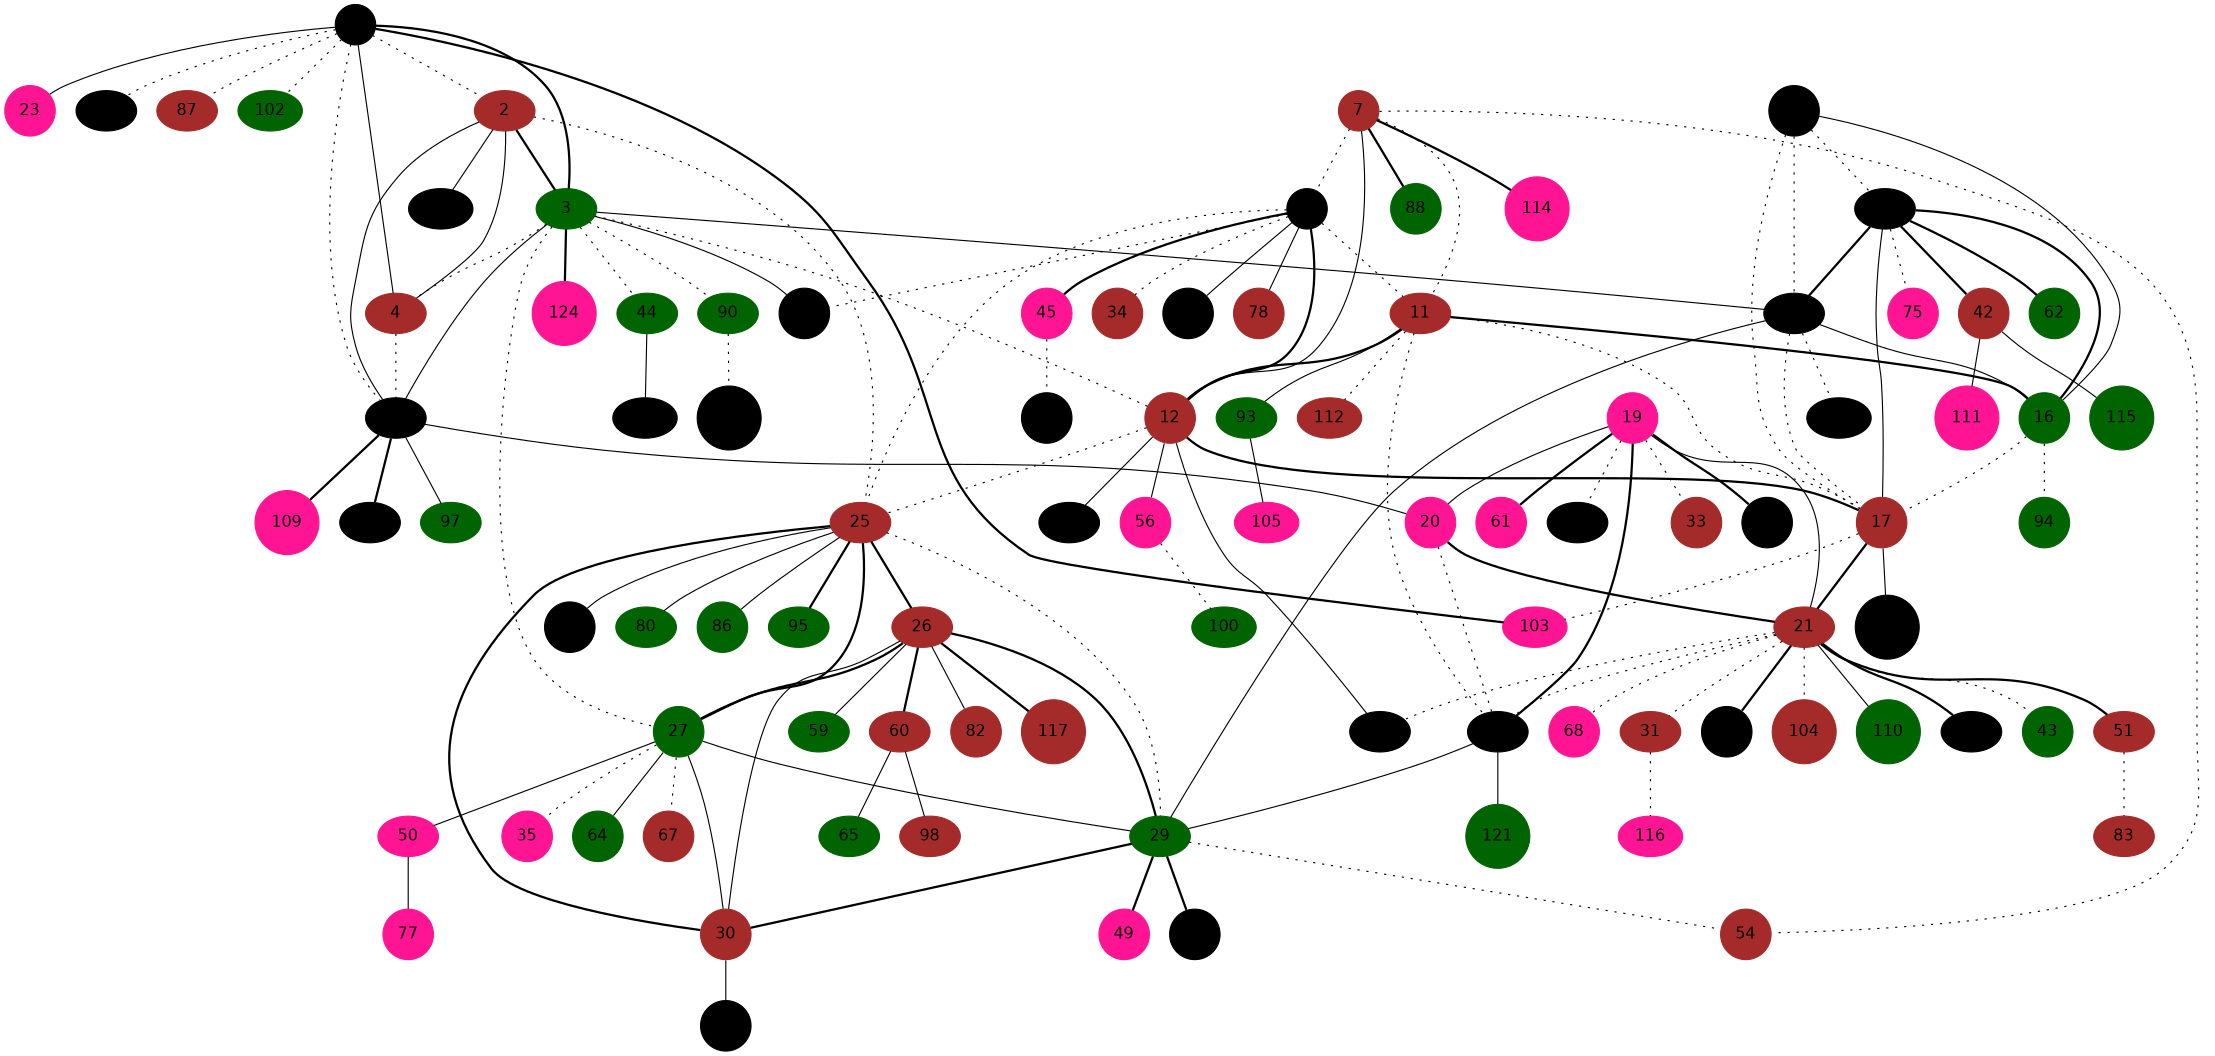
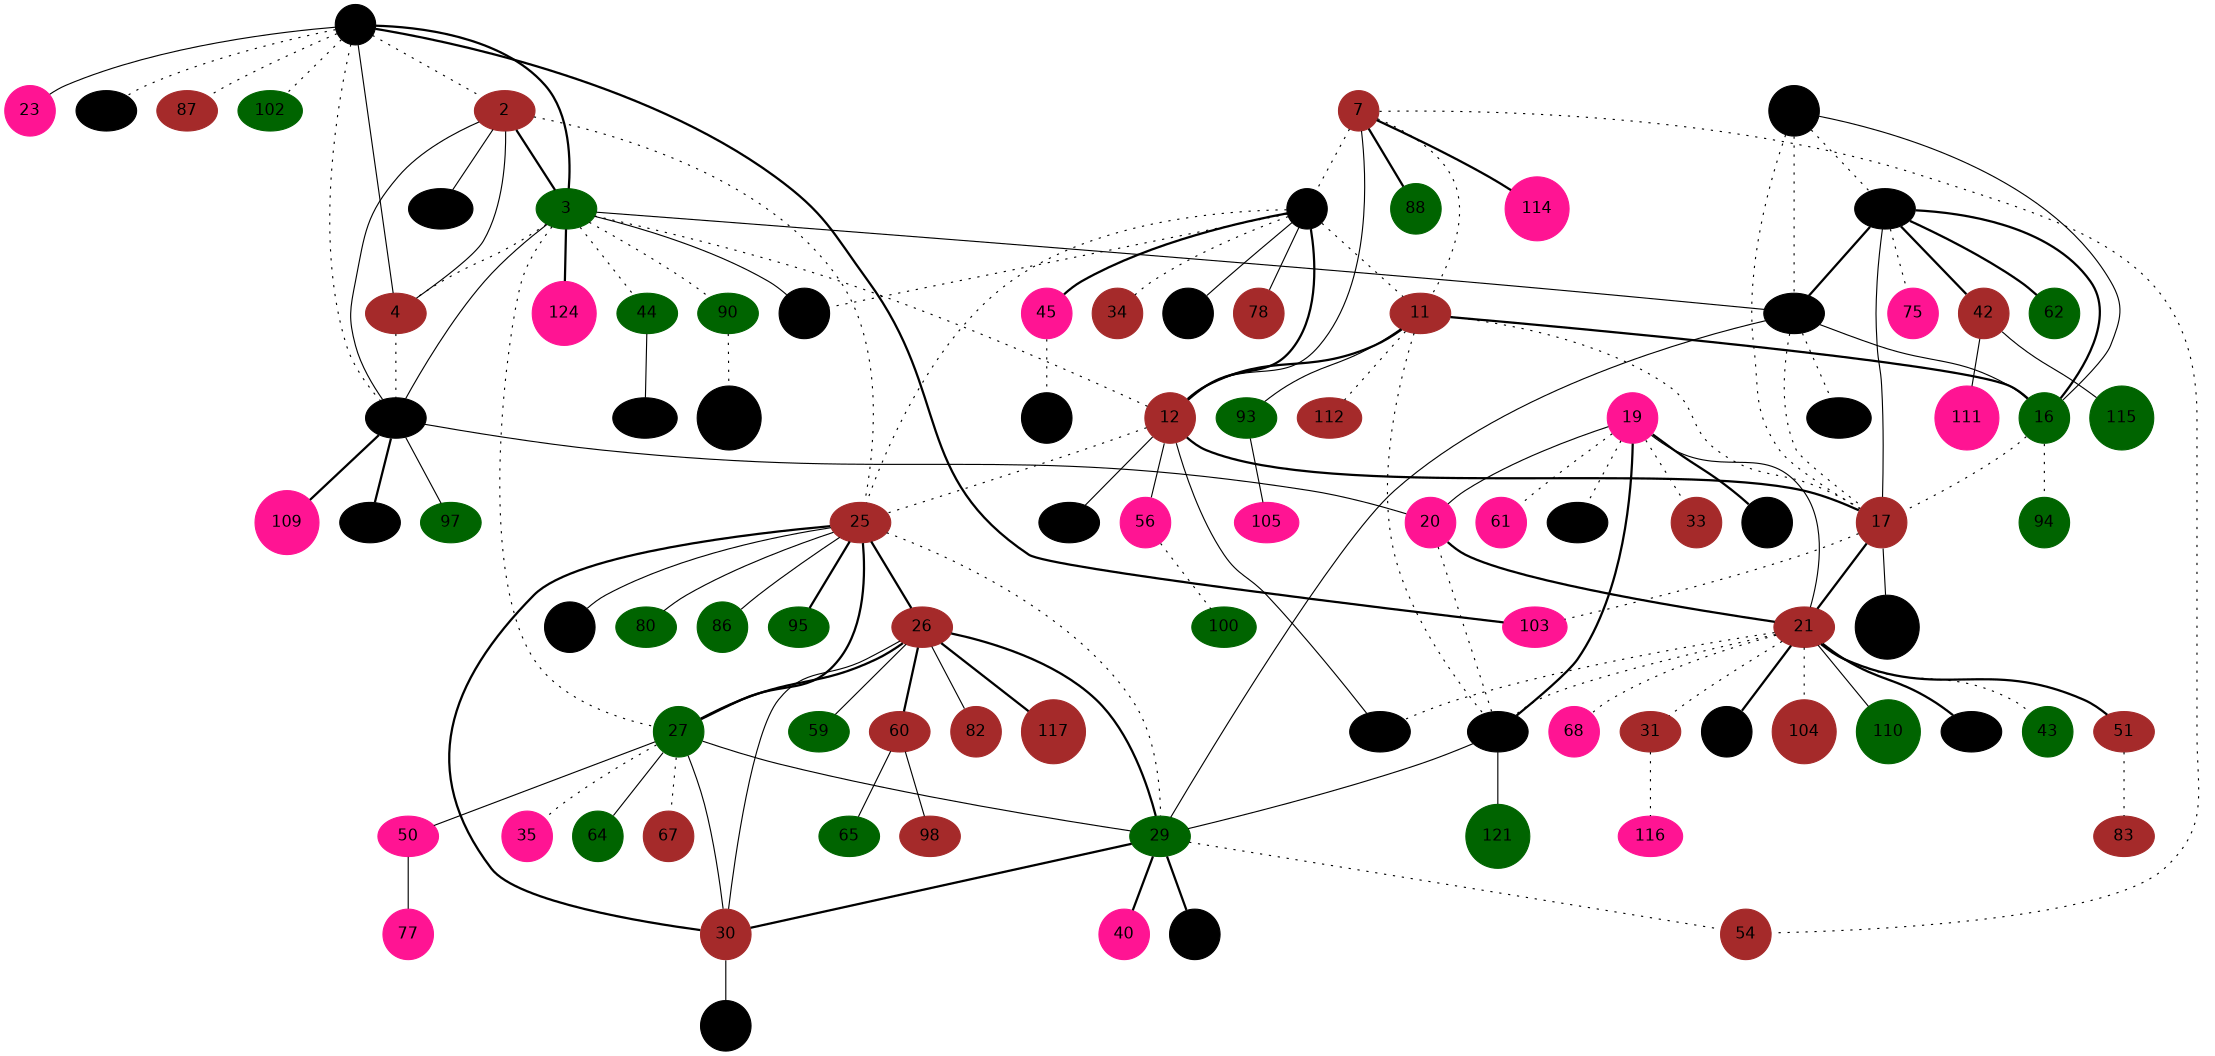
edge "19" -- "61": style bold -> dotted
node "49": label "49" -> "40"
